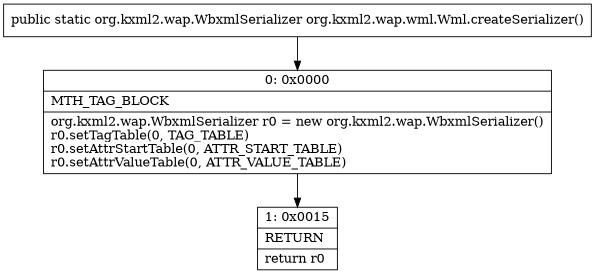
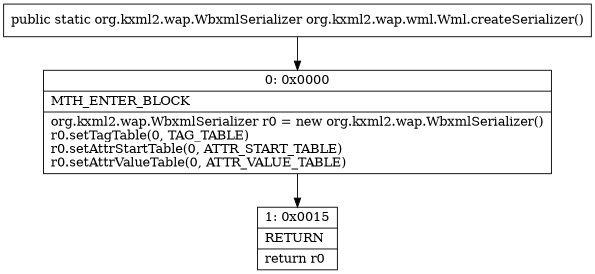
node "0: 0x0000": text "MTH_TAG_BLOCK" -> "MTH_ENTER_BLOCK"
